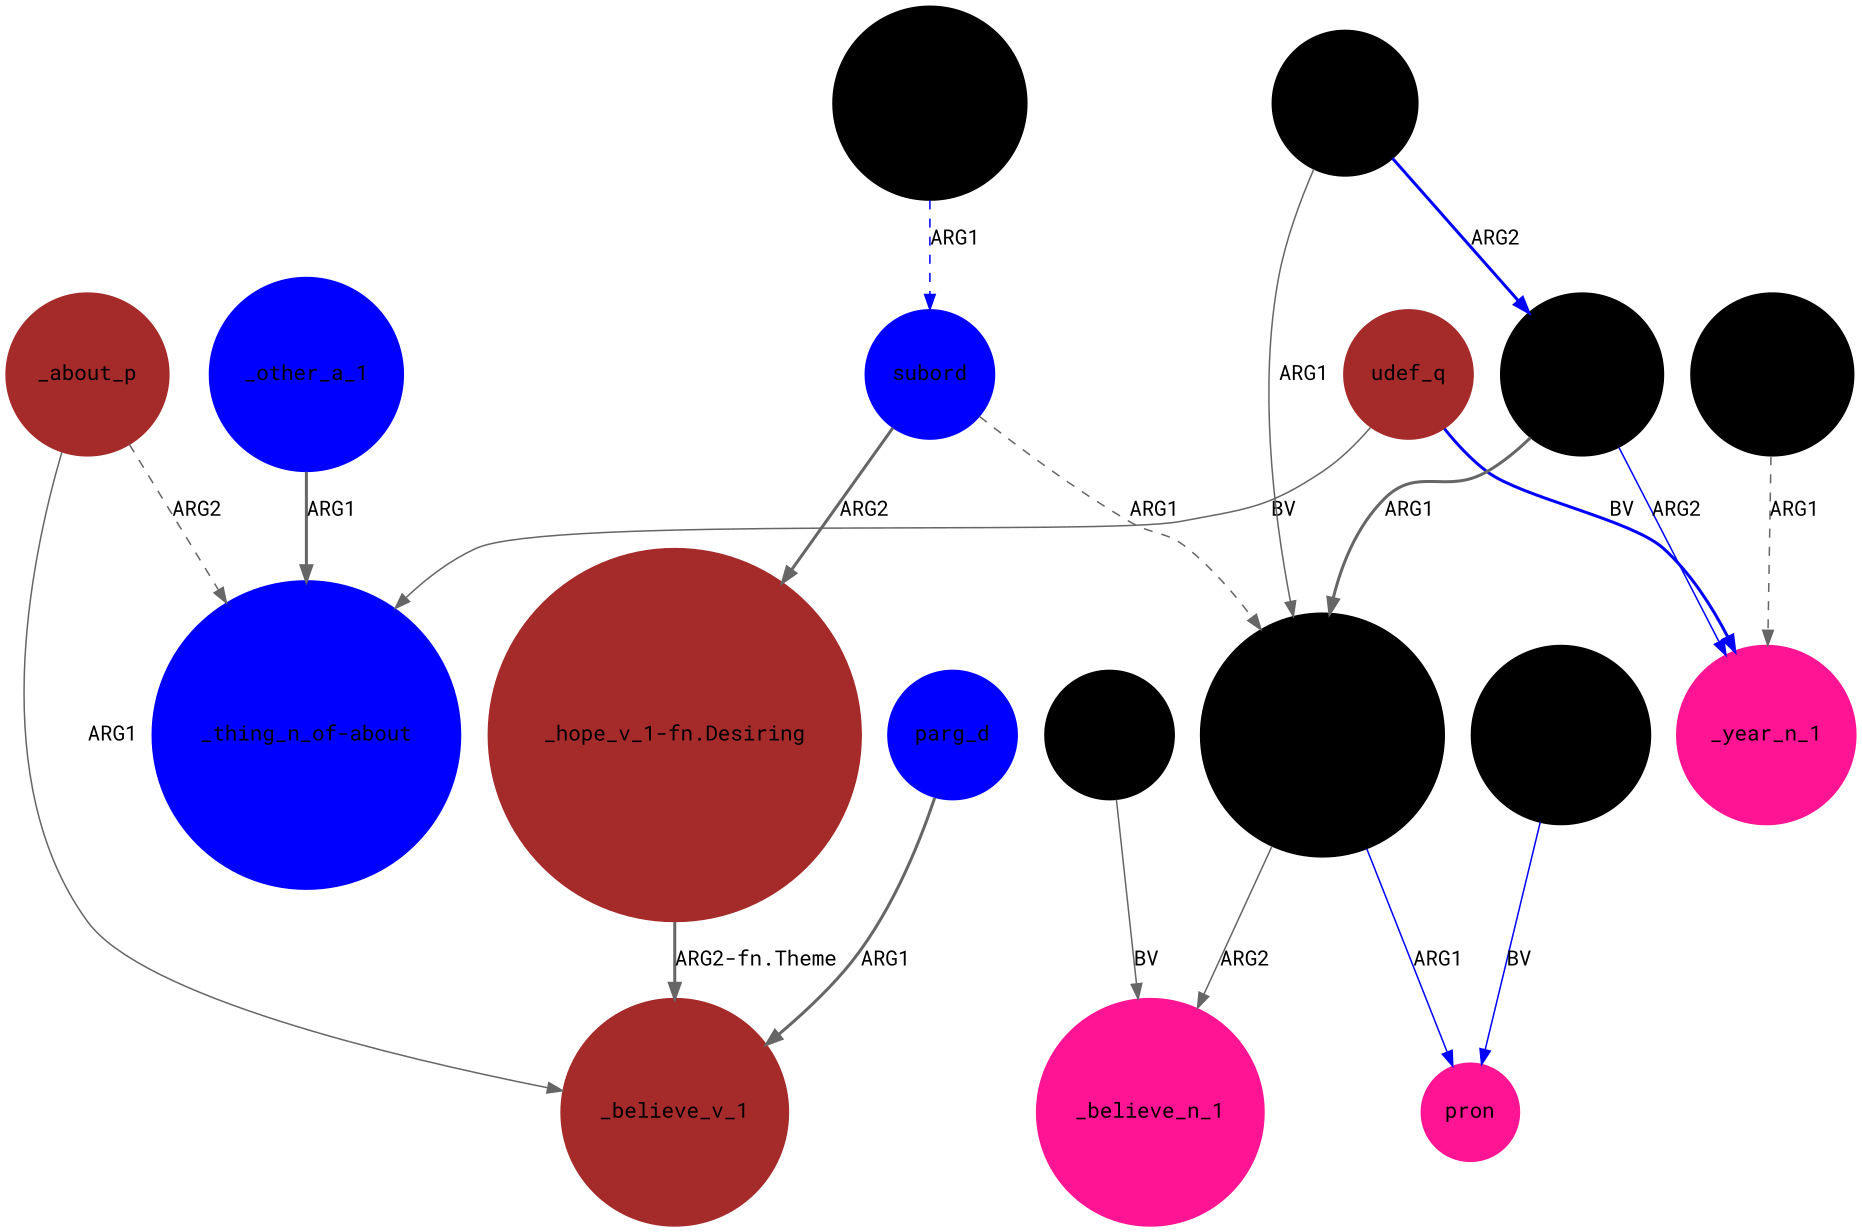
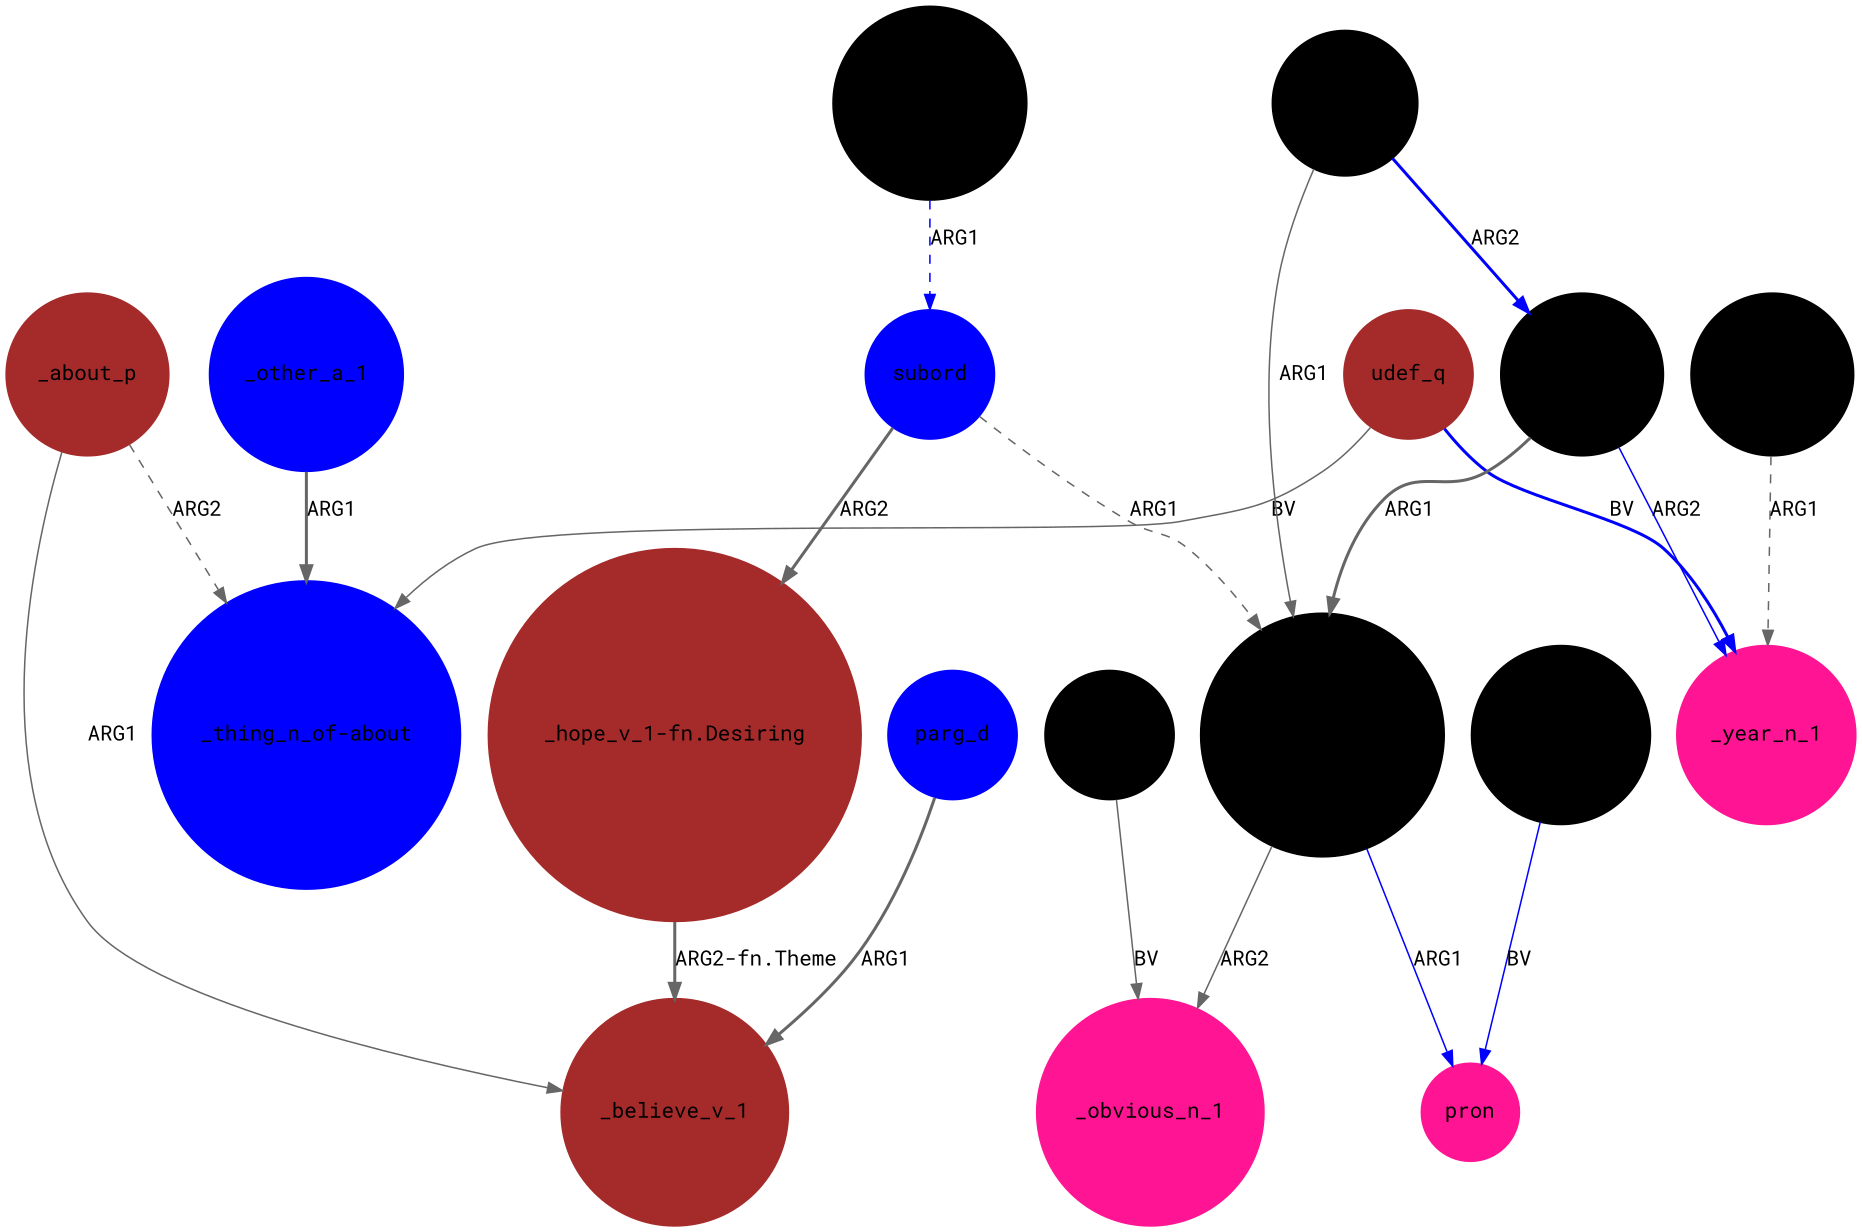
node "_believe_n_1": label "_believe_n_1" -> "_obvious_n_1"
